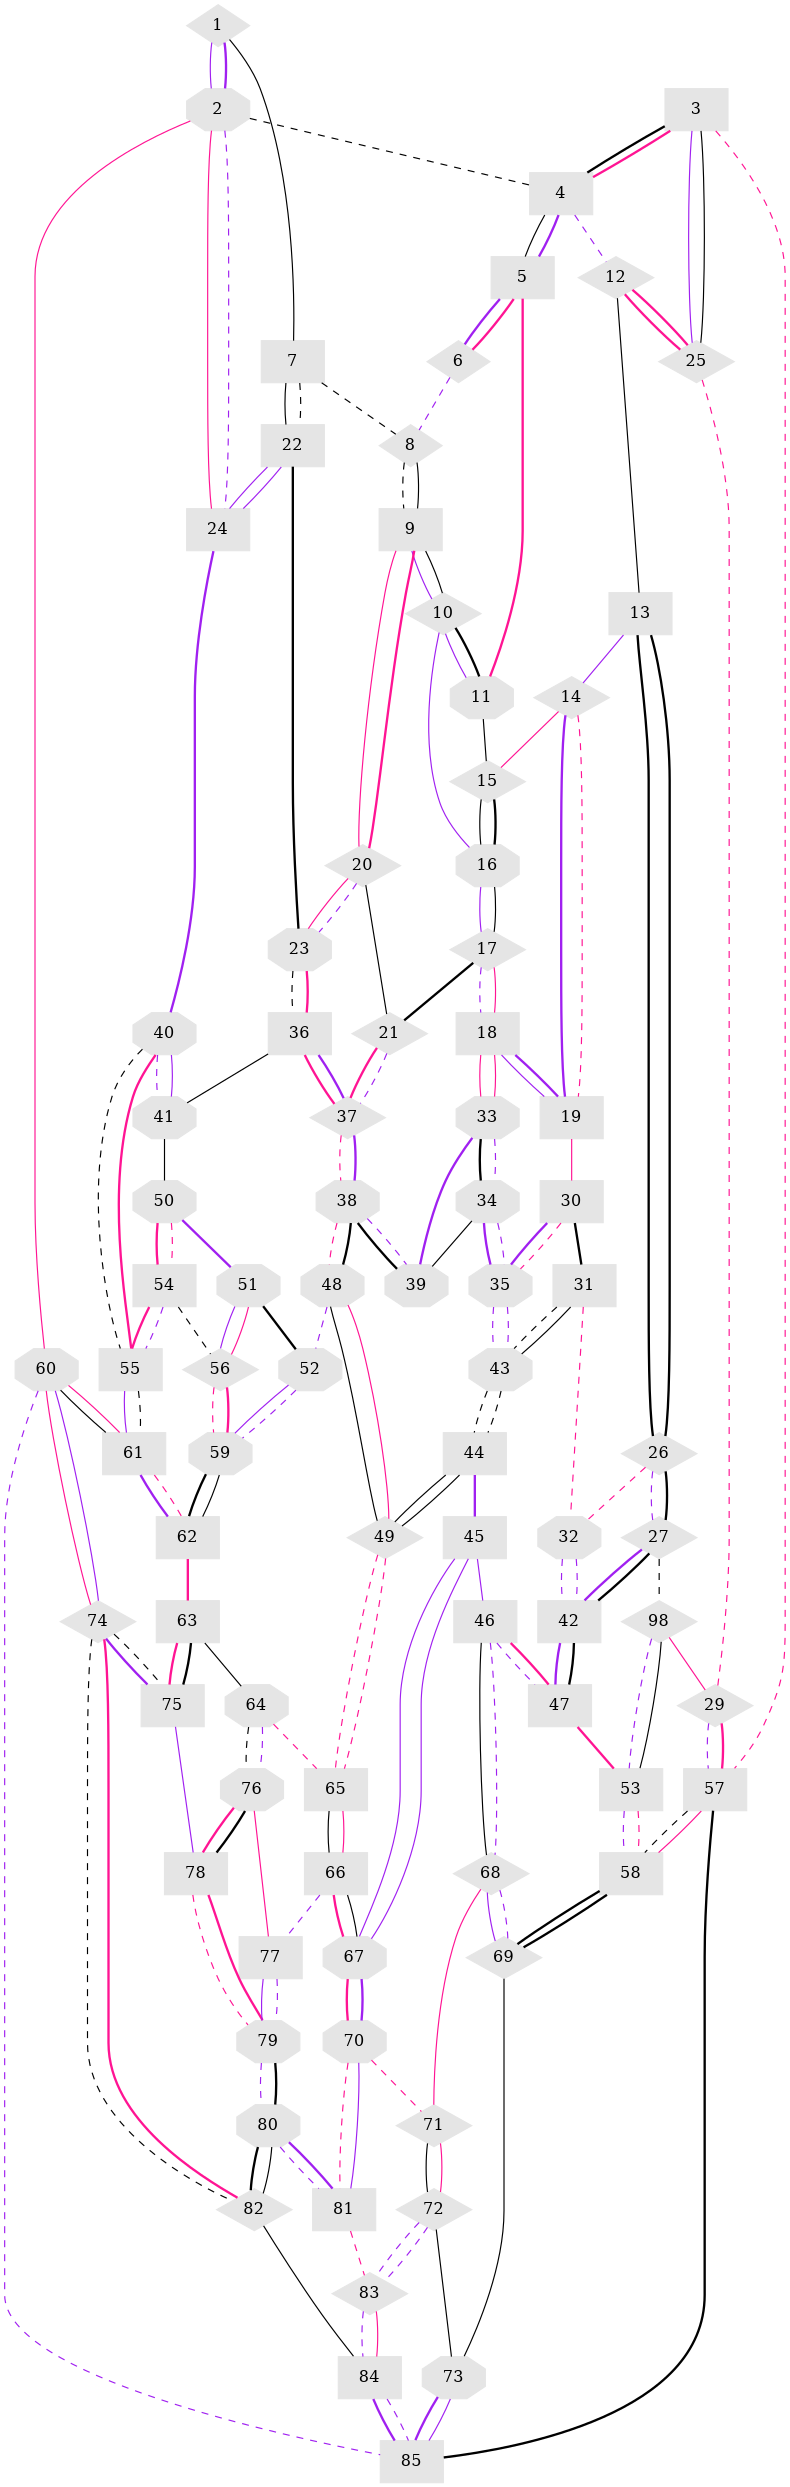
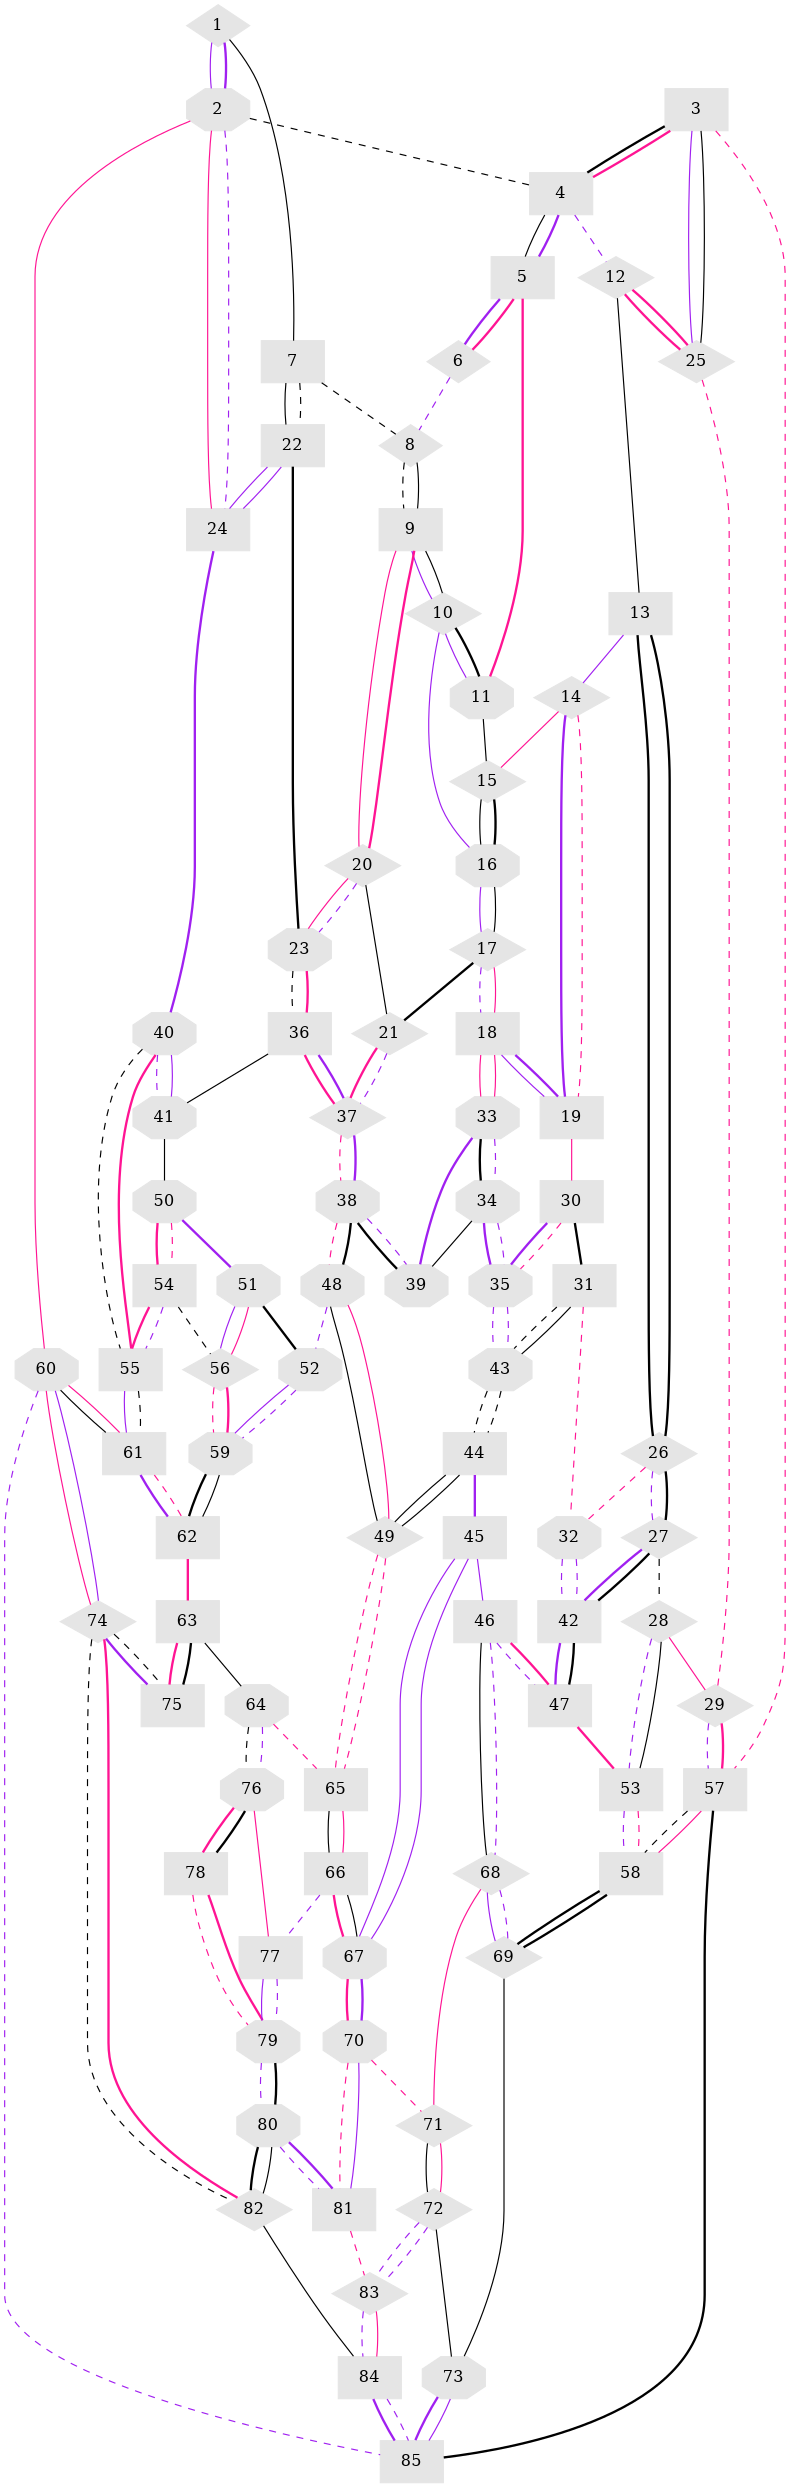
node "98": label "98" -> "28"
edge "75" -- "78": removed
